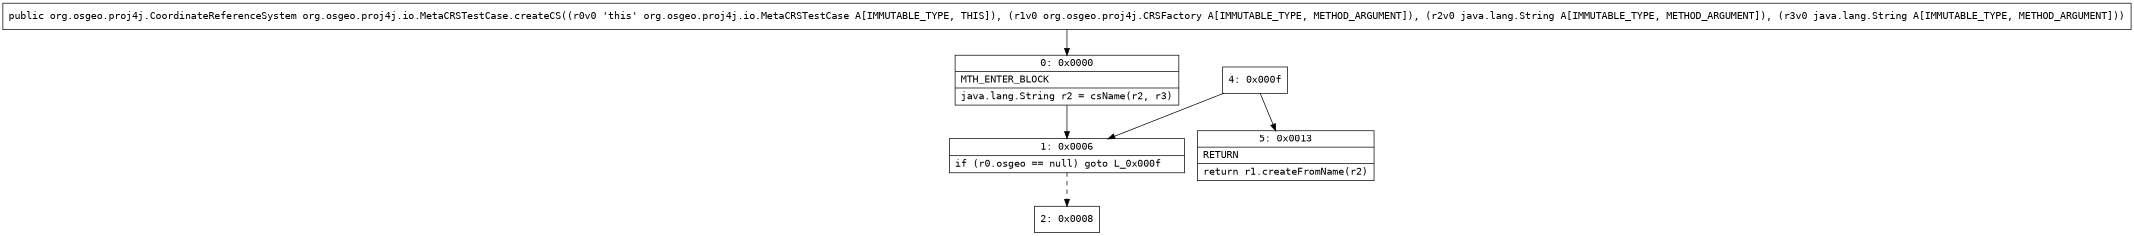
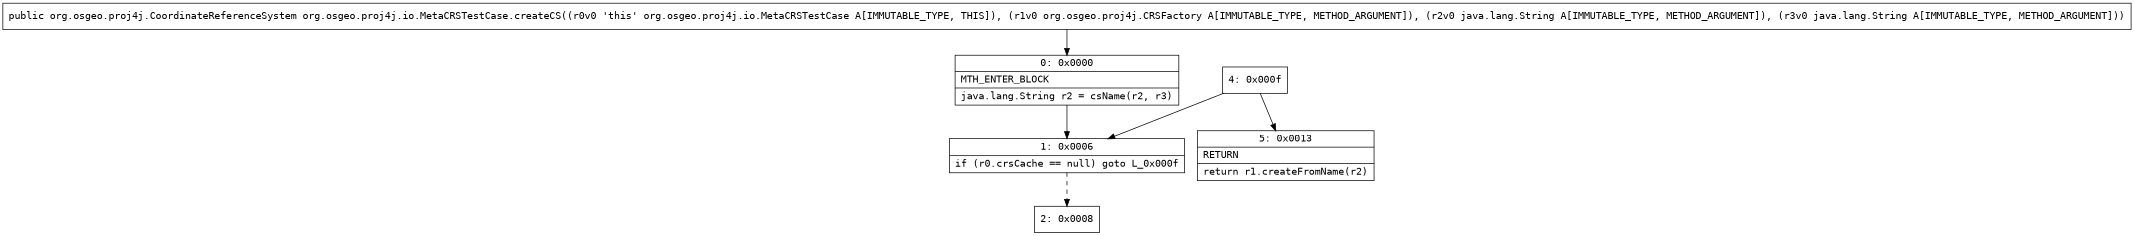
node "1: 0x0006": text "if (r0.osgeo == null) goto L_0x000f" -> "if (r0.crsCache == null) goto L_0x000f"
